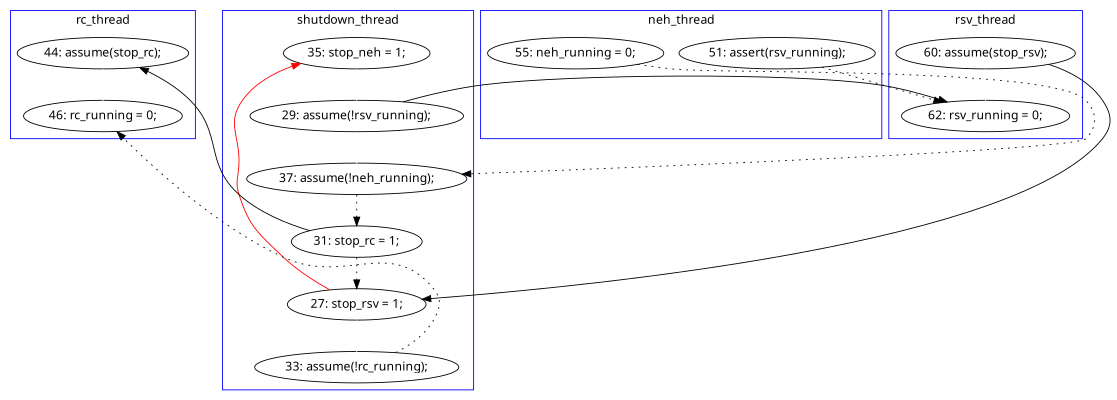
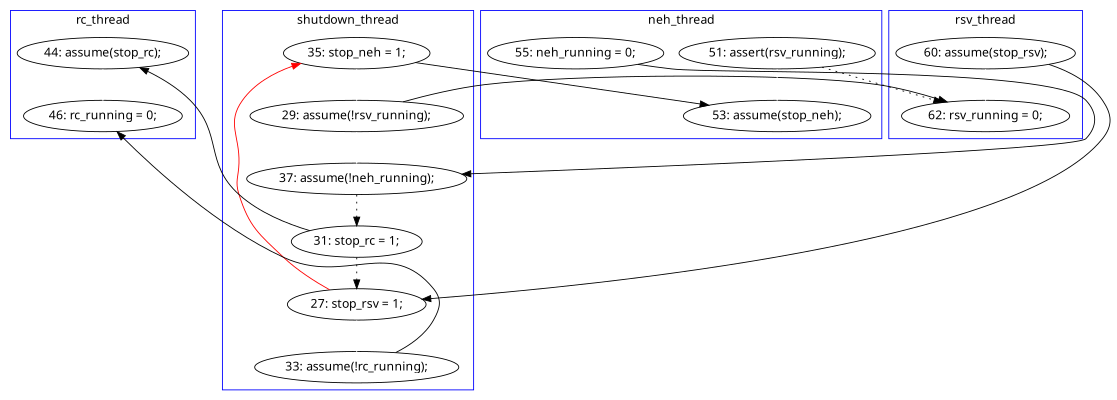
node "53: assume(stop_neh);": added
edge "55: neh_running = 0;" -> "37: assume(!neh_running);": style dotted -> solid
edge "33: assume(!rc_running);" -> "46: rc_running = 0;": style dotted -> solid
